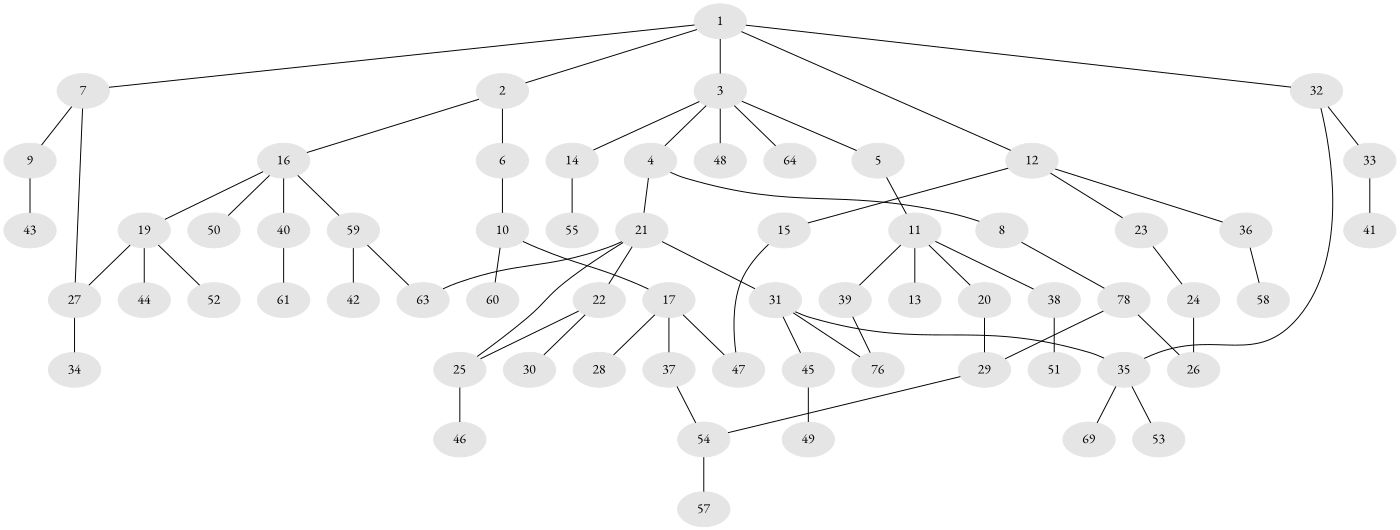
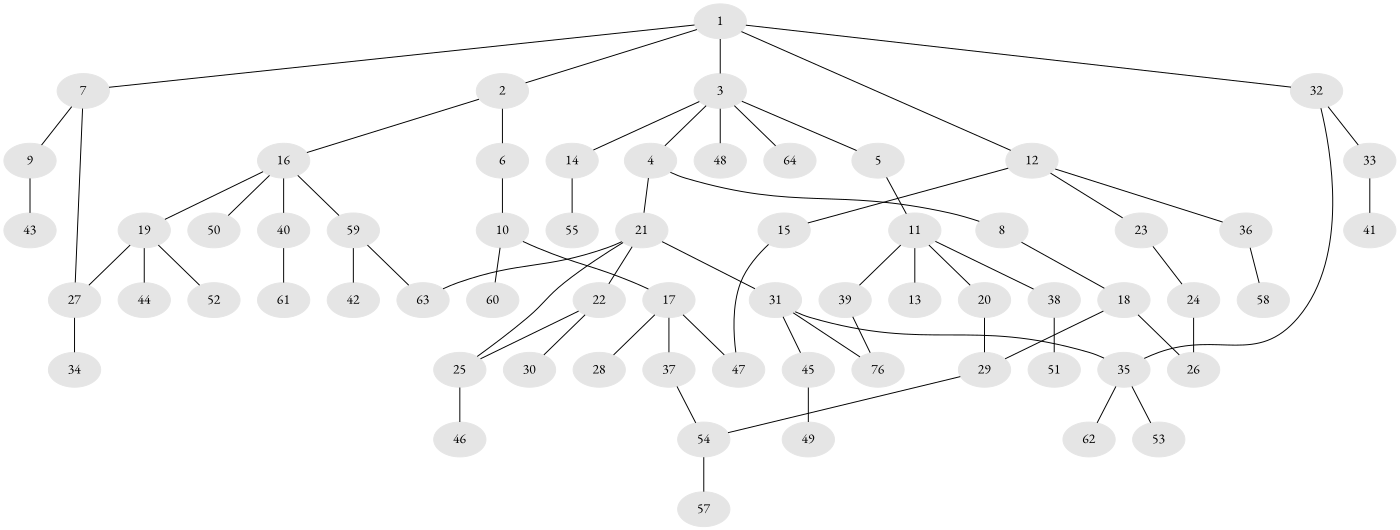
node "78": label "78" -> "18"
node "69": label "69" -> "62"
